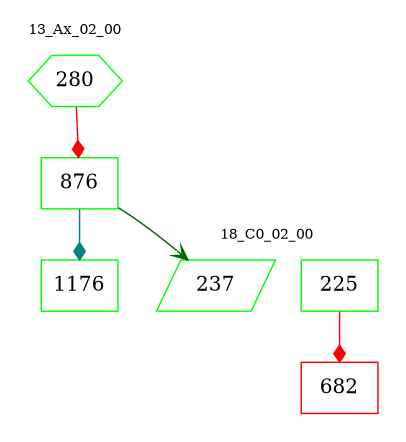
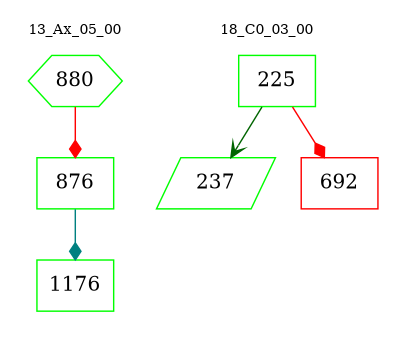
cluster "13_Ax_02_00": label "13_Ax_02_00" -> "13_Ax_05_00"
node "280": label "280" -> "880"
edge "876" -> "237": now "225" -> "237"
cluster "18_C0_02_00": label "18_C0_02_00" -> "18_C0_03_00"
node "682": label "682" -> "692"
